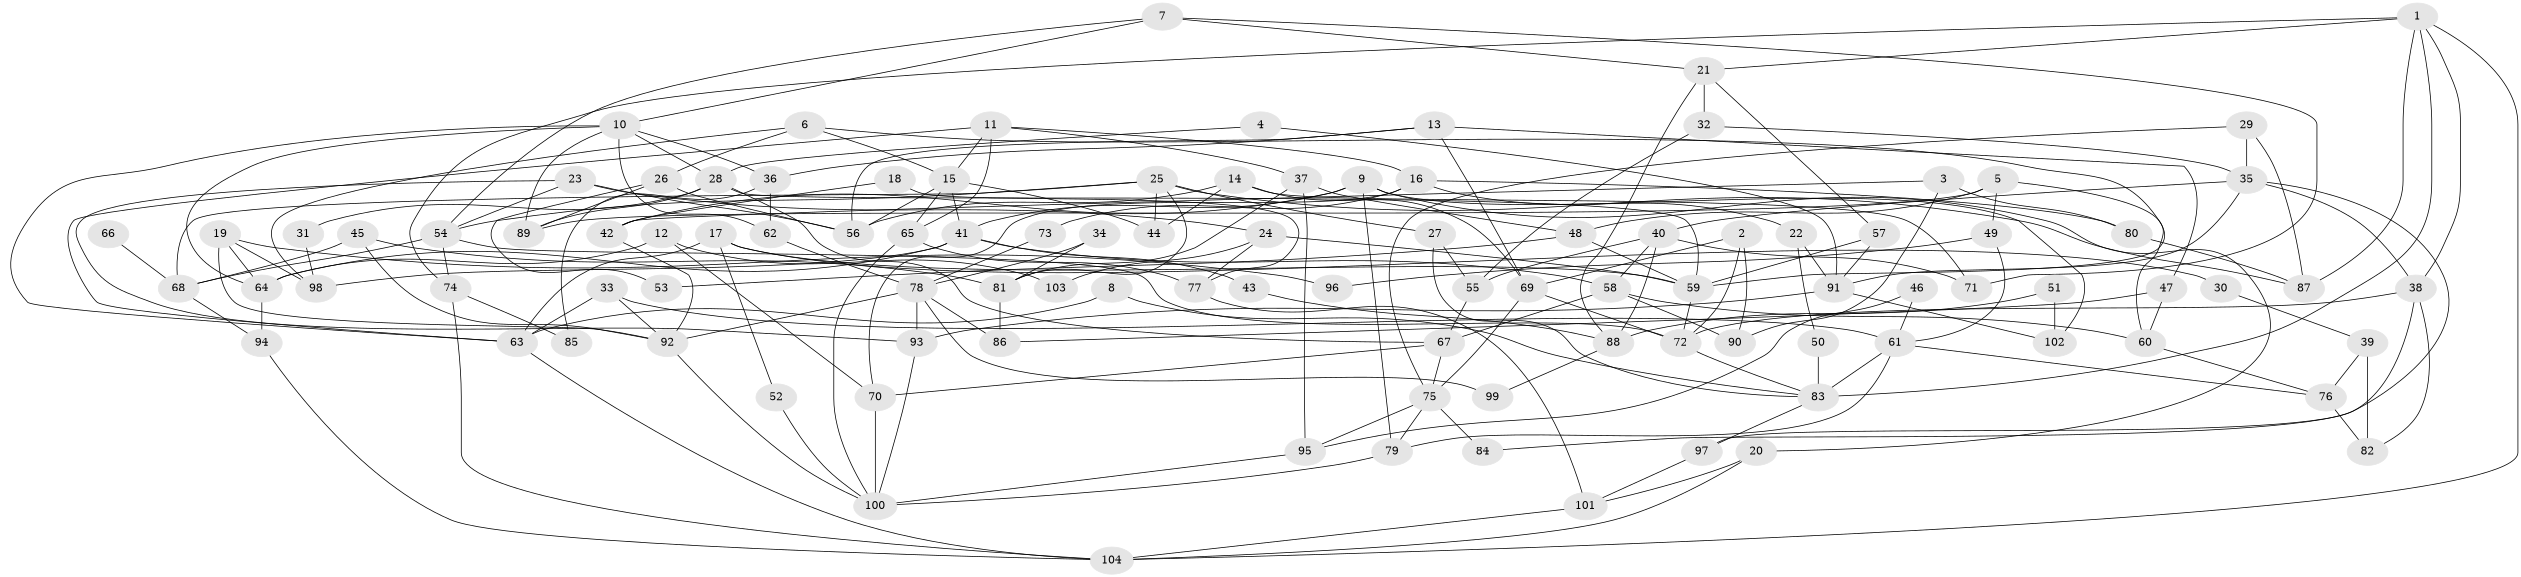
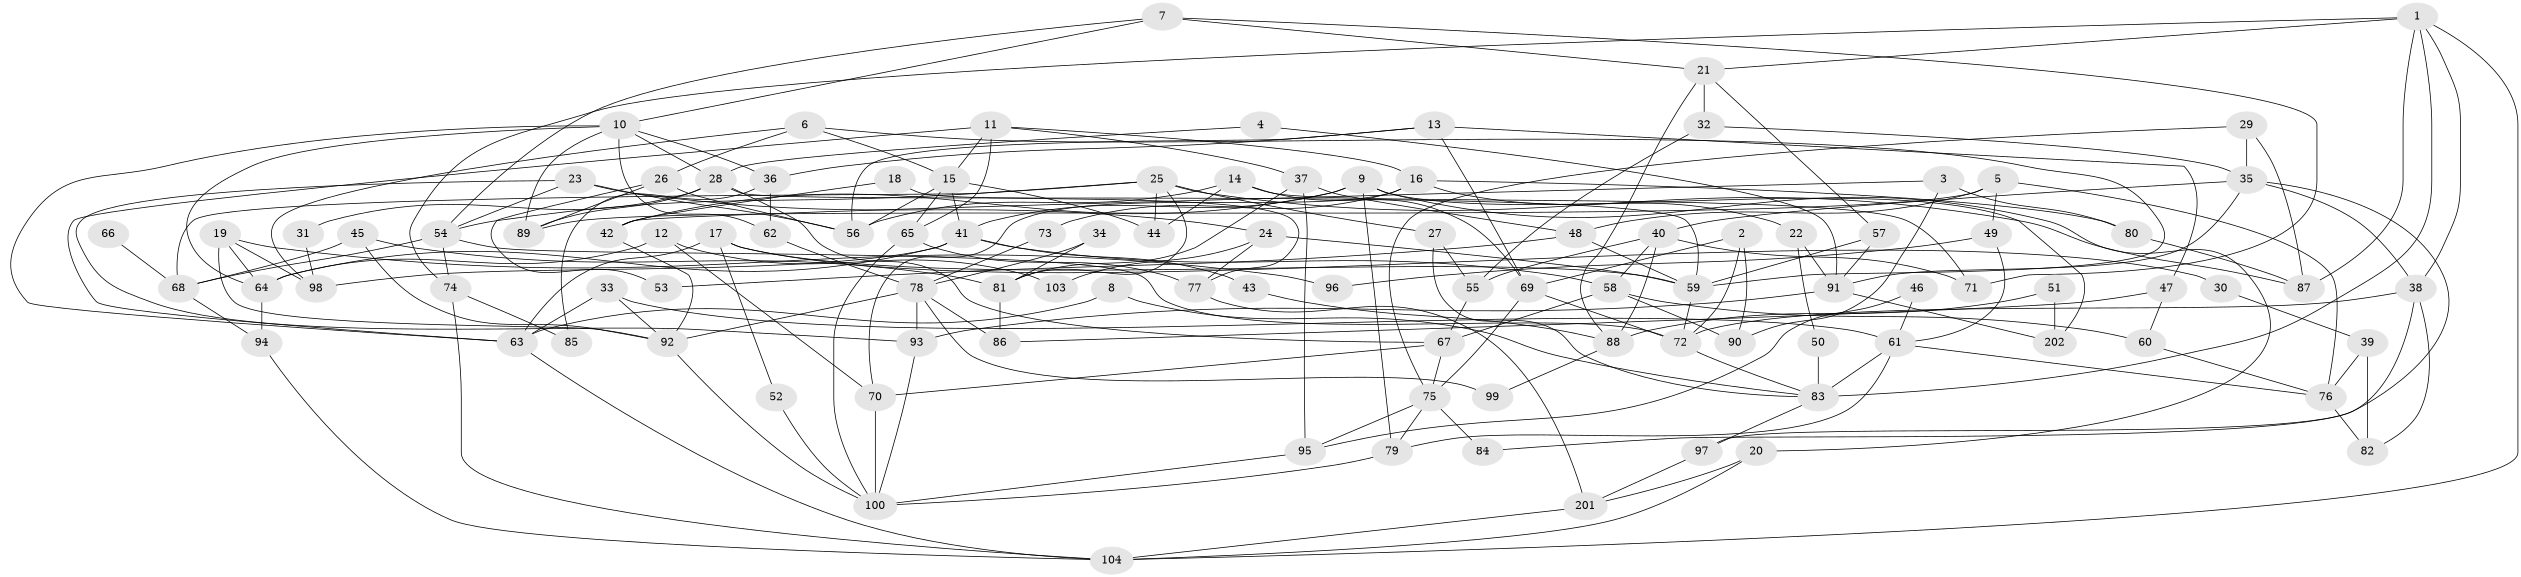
edge "5" -- "60": now "5" -- "76"
node "102": label "102" -> "202"
node "101": label "101" -> "201"
